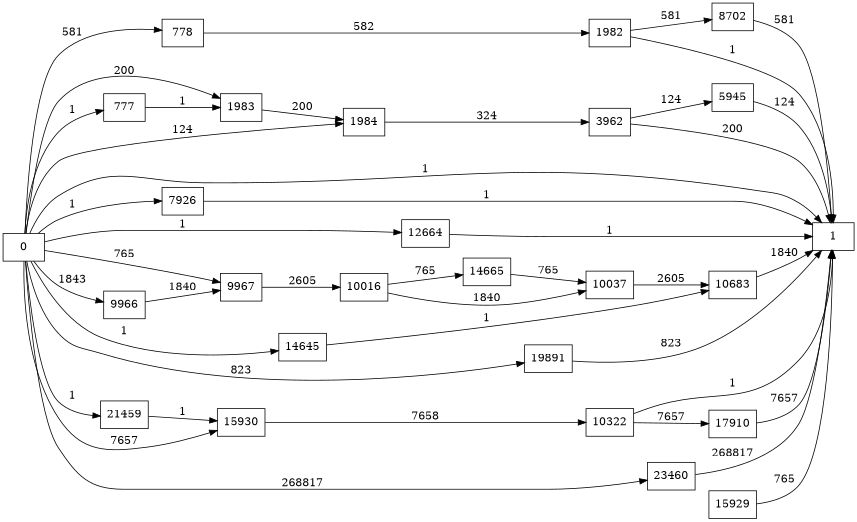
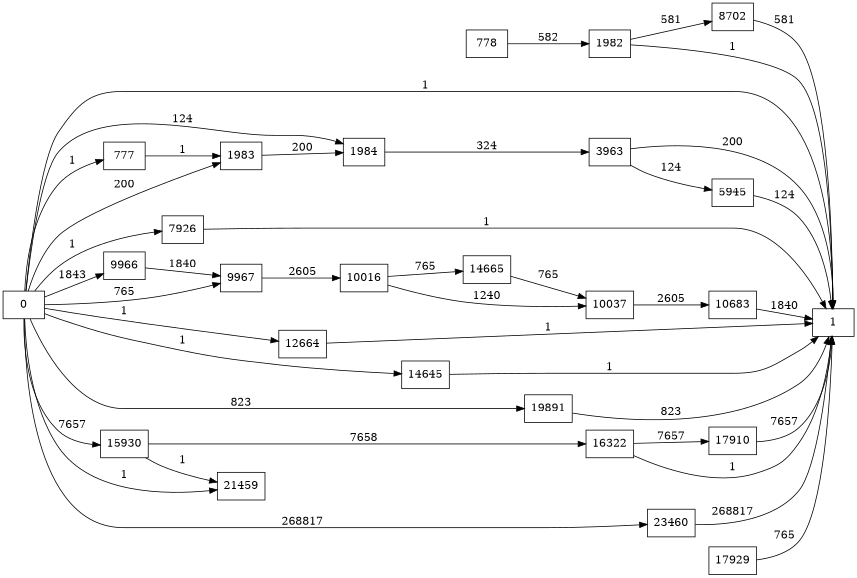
edge "0" -> "778": removed, label "581"
node "3962": label "3962" -> "3963"
edge "10016" -> "10037": label "1840" -> "1240"
edge "14645" -> "10683": now "14645" -> "1"
edge "21459" -> "15930": reversed
node "10322": label "10322" -> "16322"
node "15929": label "15929" -> "17929"
